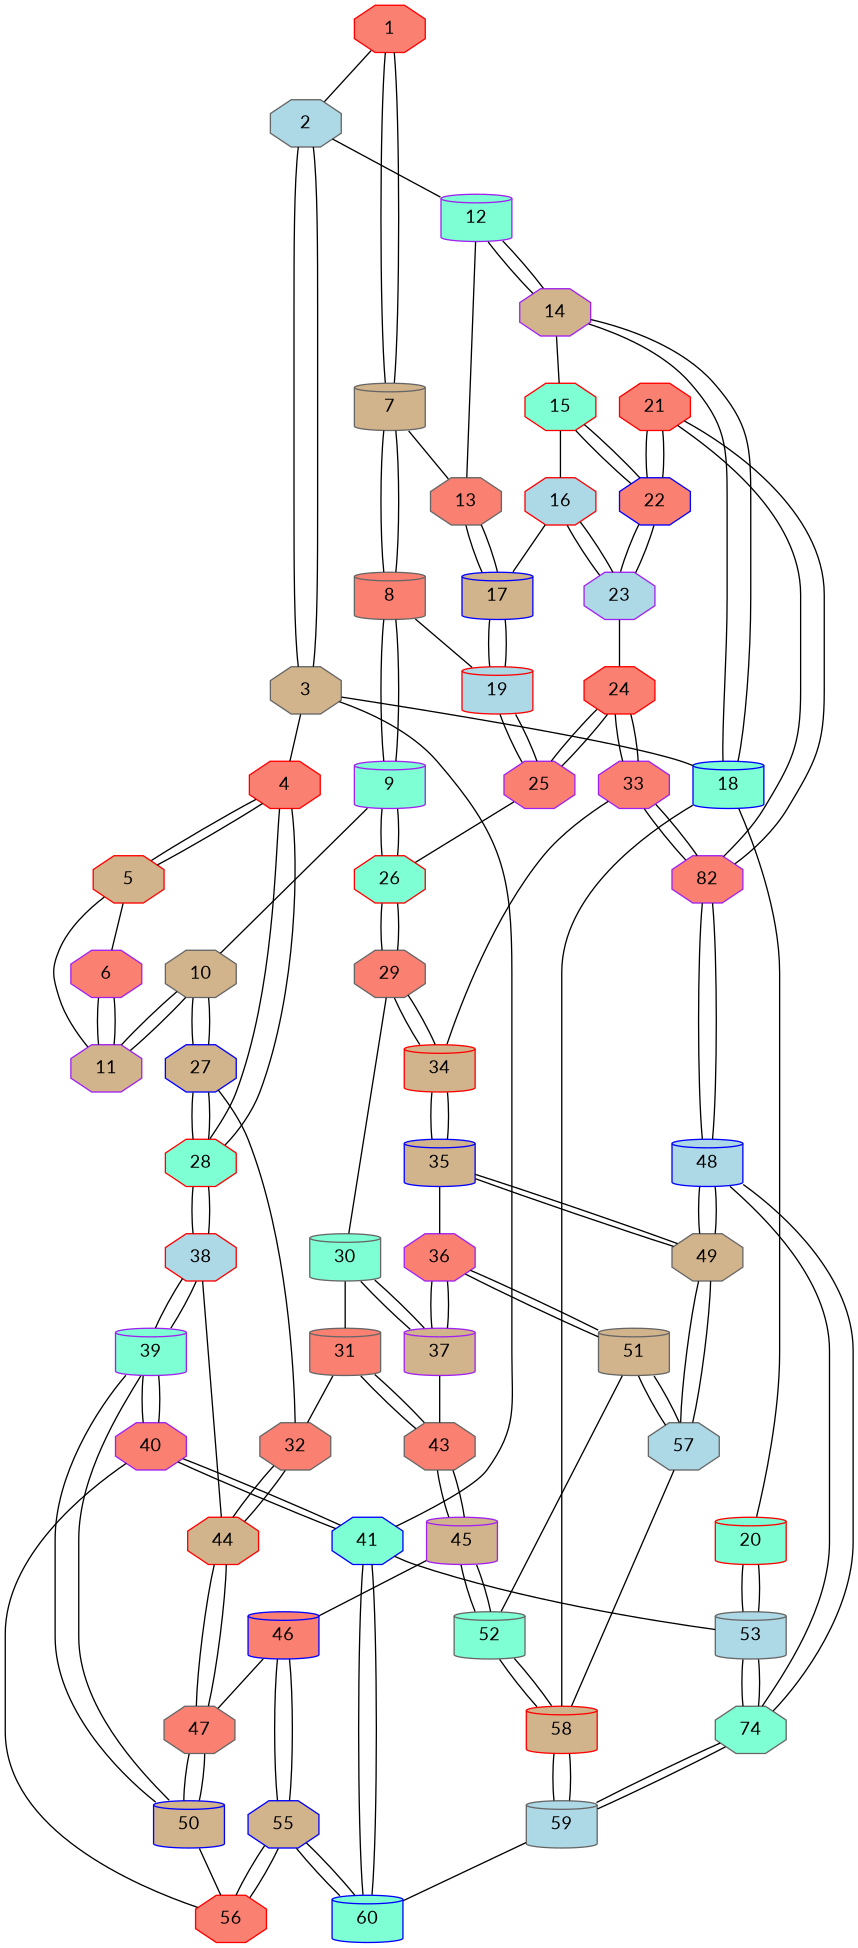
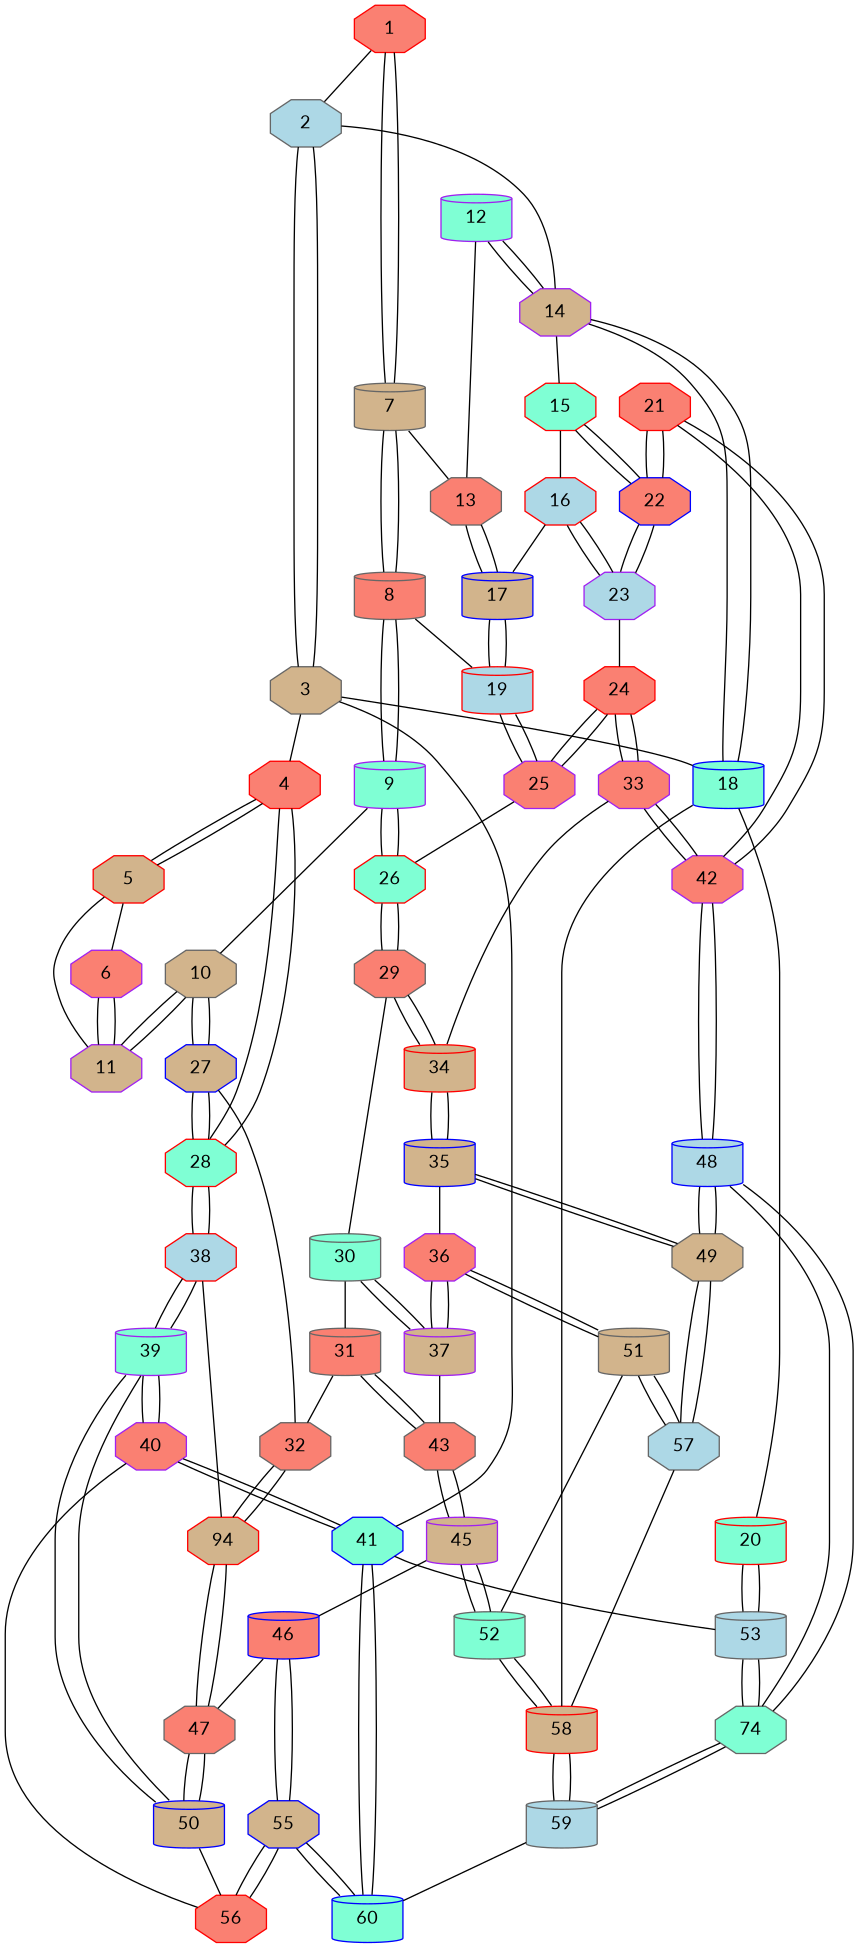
edge "2" -- "12": now "2" -- "14"
node "82": label "82" -> "42"
node "44": label "44" -> "94"
